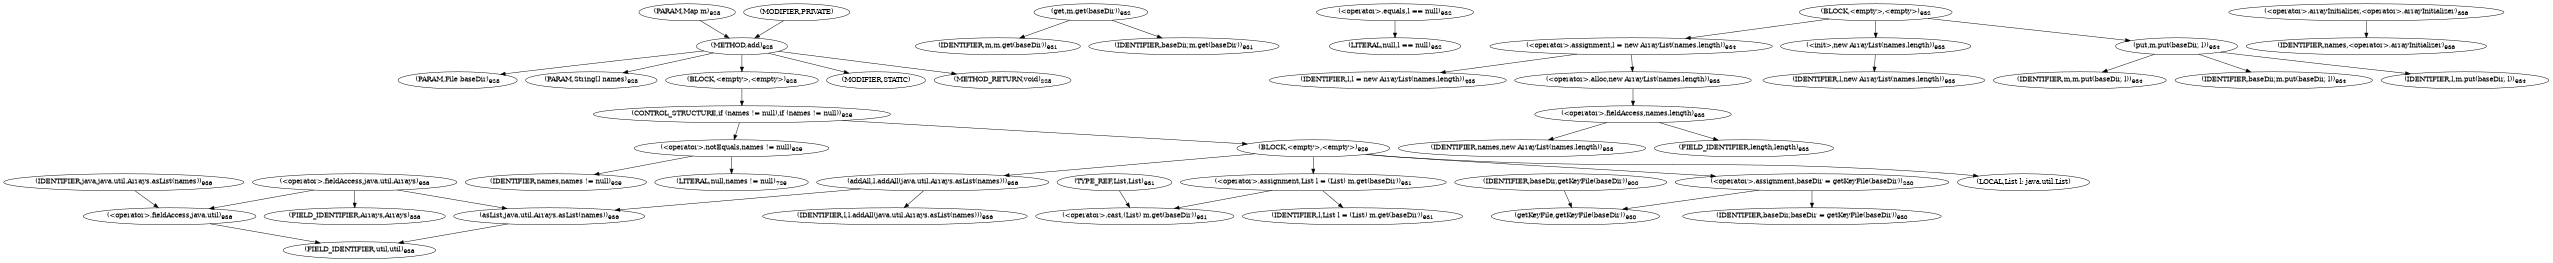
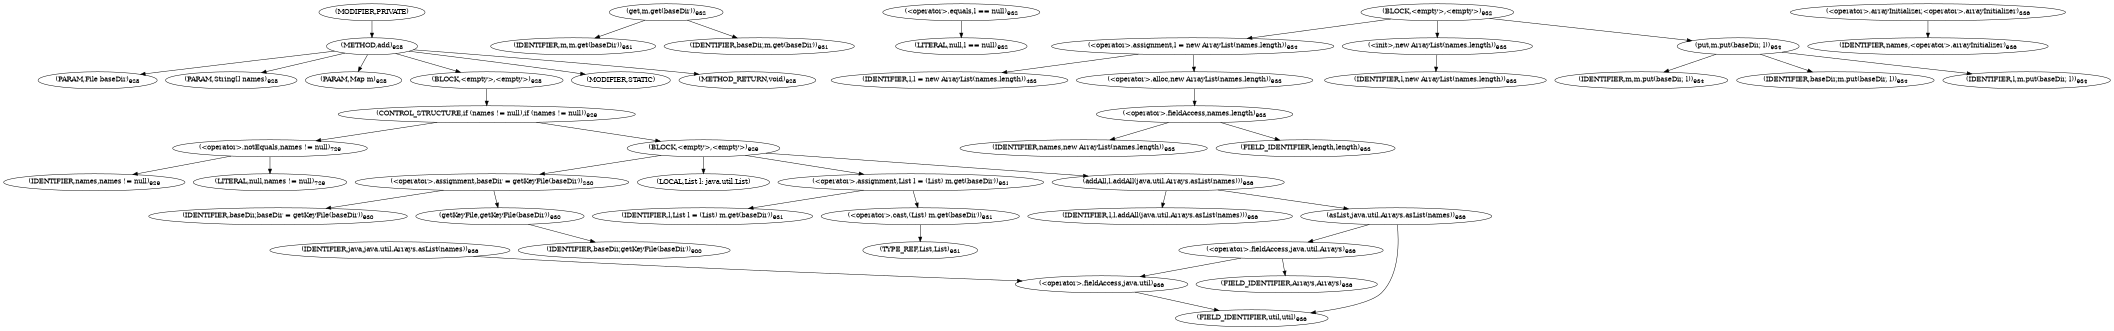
edge "(PARAM,Map m)" -> "(METHOD,add)": reversed
node "(METHOD_RETURN,void)": text "228" -> "928"
node "(<operator>.notEquals,names != null)": text "929" -> "729"
edge "(TYPE_REF,List,List)" -> "(<operator>.cast,(List) m.get(baseDir))": reversed
edge "(IDENTIFIER,baseDir,getKeyFile(baseDir))" -> "(getKeyFile,getKeyFile(baseDir))": reversed
edge "(<operator>.fieldAccess,java.util.Arrays)" -> "(asList,java.util.Arrays.asList(names))": reversed
node "(FIELD_IDENTIFIER,Arrays,Arrays)": text "836" -> "936"
